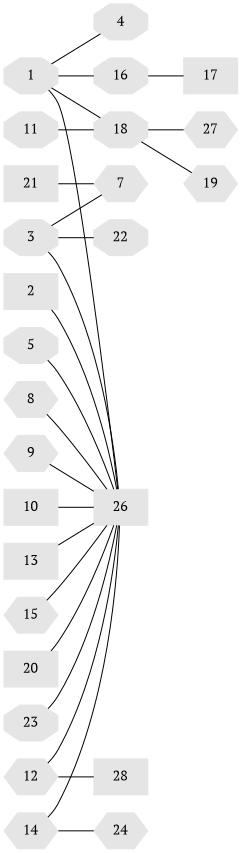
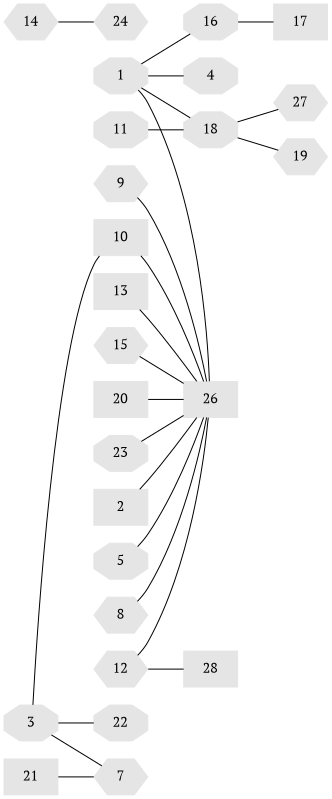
edge "3" -- "26": now "3" -- "10"
edge "26" -- "14": removed
